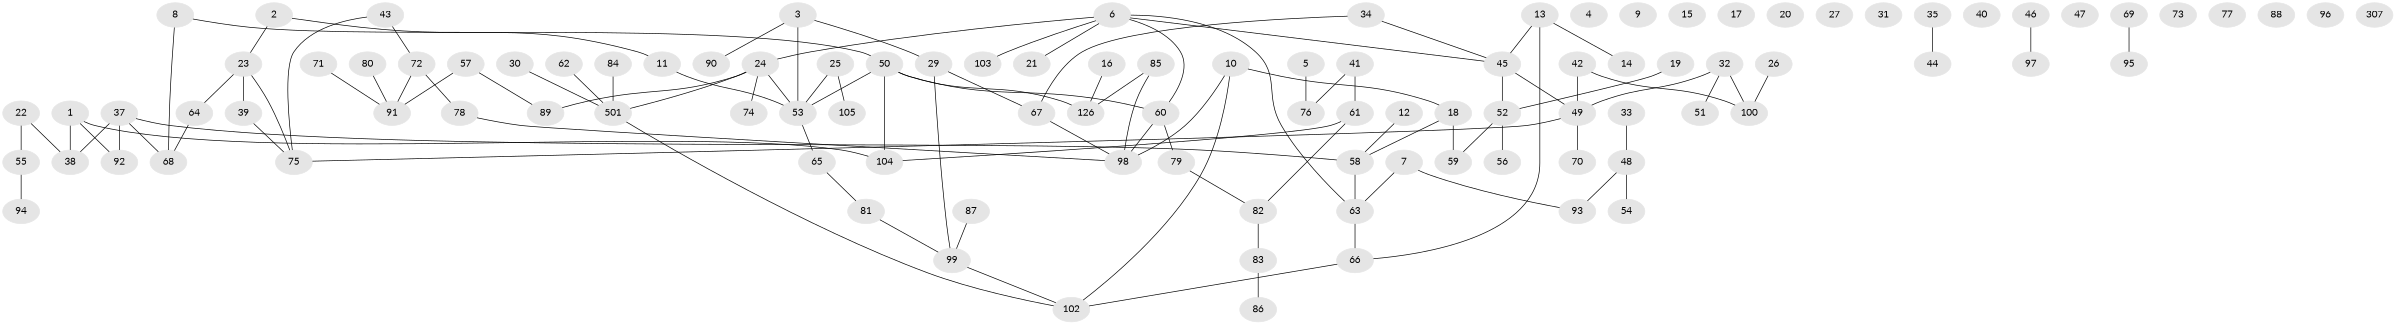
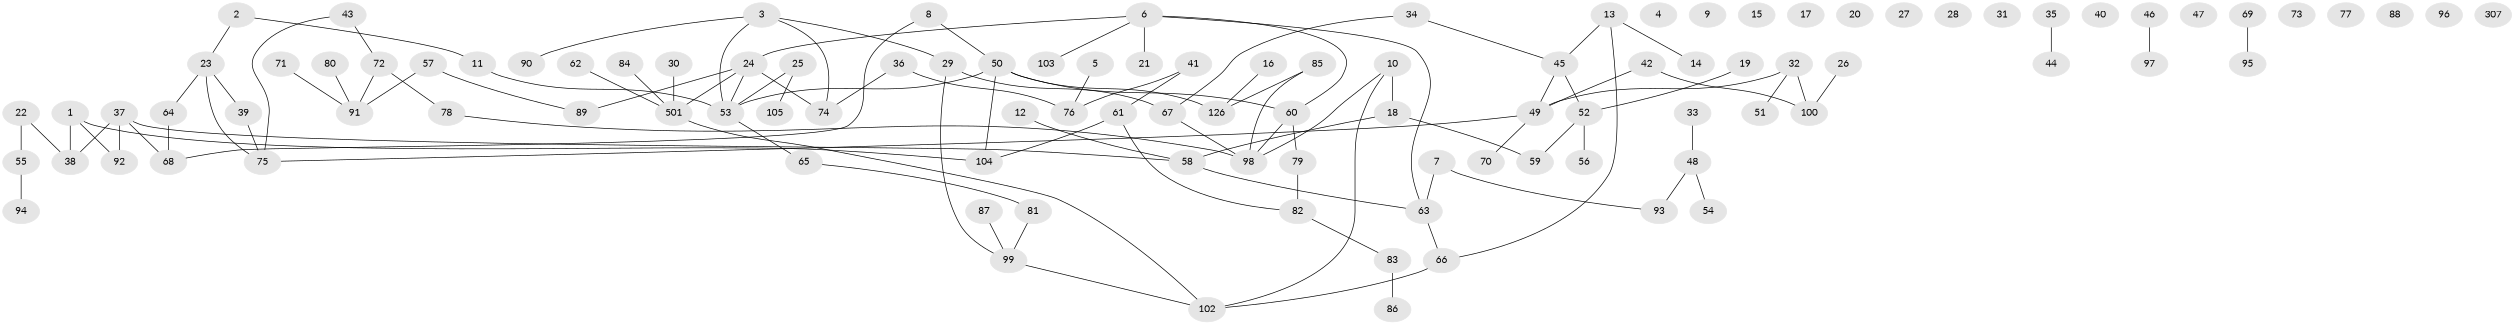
node "28": added
edge "6" -- "45": removed
edge "3" -- "74": added
node "36": added
